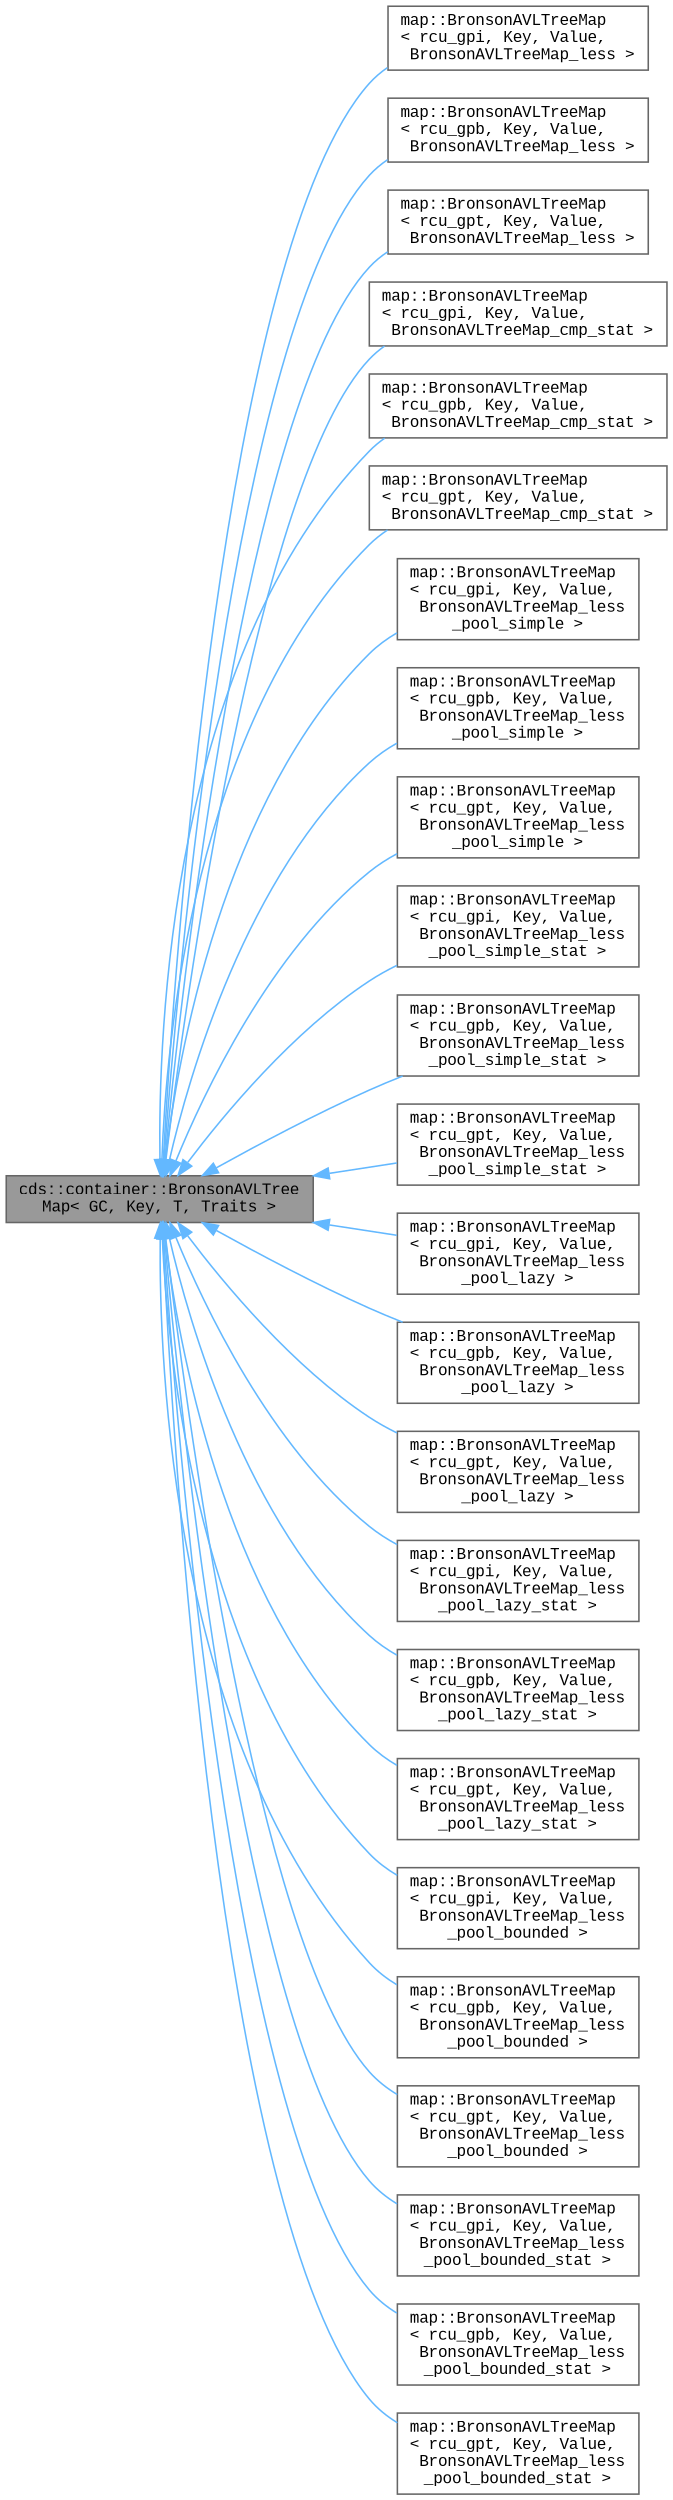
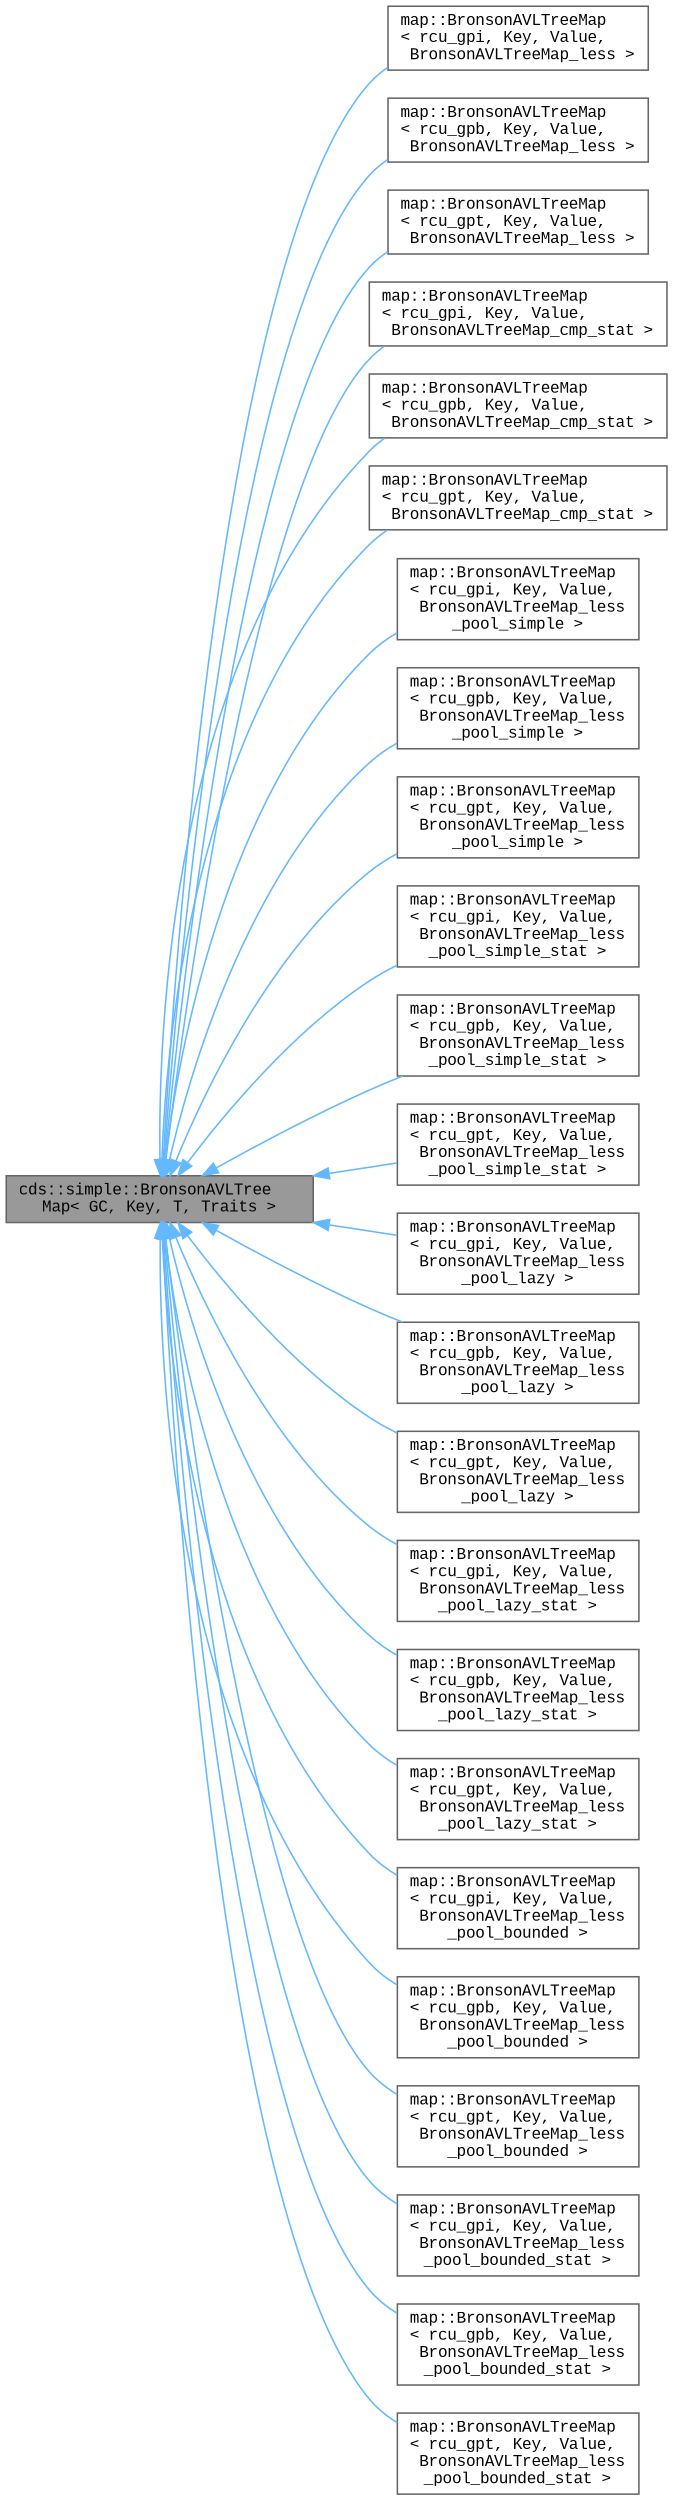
node "cds::container::BronsonAVLTree Map< GC, Key, T, Traits >": label "cds::container::BronsonAVLTree Map< GC, Key, T, Traits >" -> "cds::simple::BronsonAVLTree Map< GC, Key, T, Traits >"
